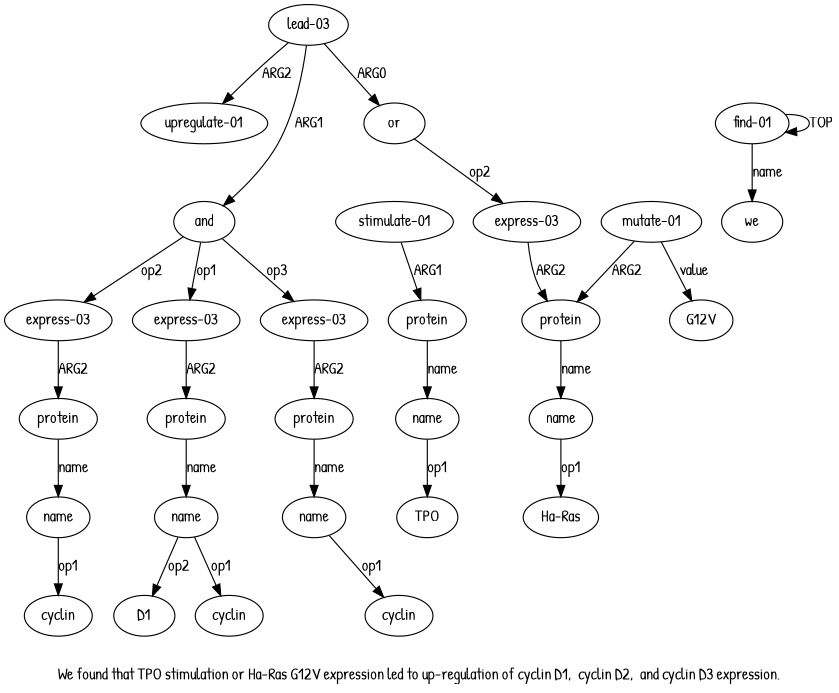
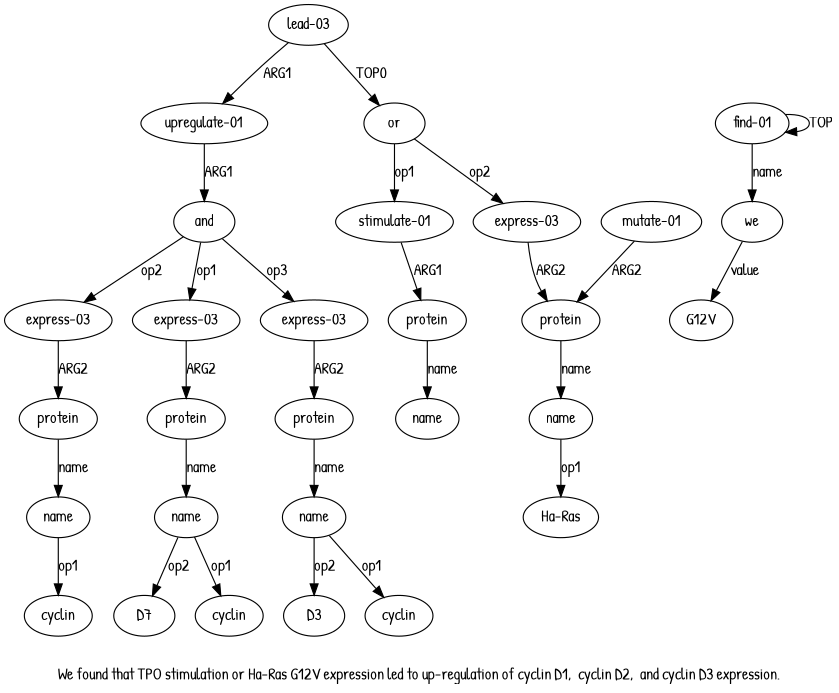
edge "lead-03" -> "upregulate-01": label "ARG2" -> "ARG1"
edge "lead-03" -> "or": label "ARG0" -> "TOP0"
edge "lead-03" -> "and": now "upregulate-01" -> "and"
edge "or" -> "stimulate-01": added, label "op1"
edge "mutate-01" -> "G12V": now "we" -> "G12V"
node "TPO": removed
node "D1": label "D1" -> "D7"
node "D3": added
